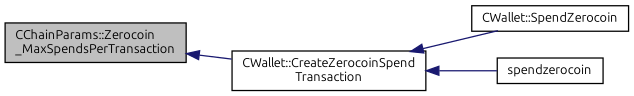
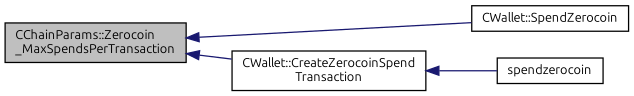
edge "CWallet::SpendZerocoin" -> "CWallet::CreateZerocoinSpend Transaction": now "CWallet::SpendZerocoin" -> "CChainParams::Zerocoin _MaxSpendsPerTransaction"
